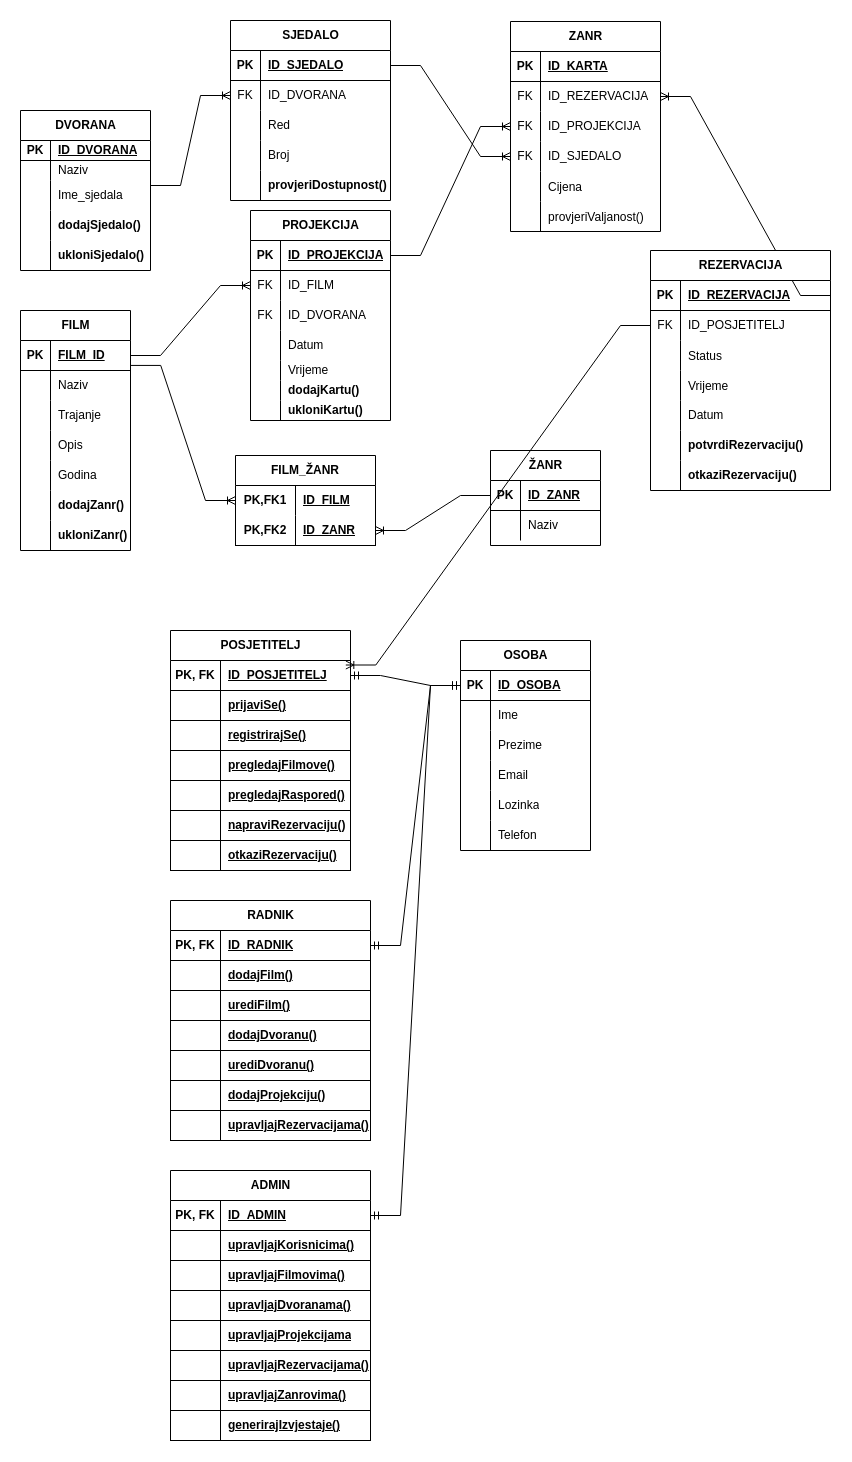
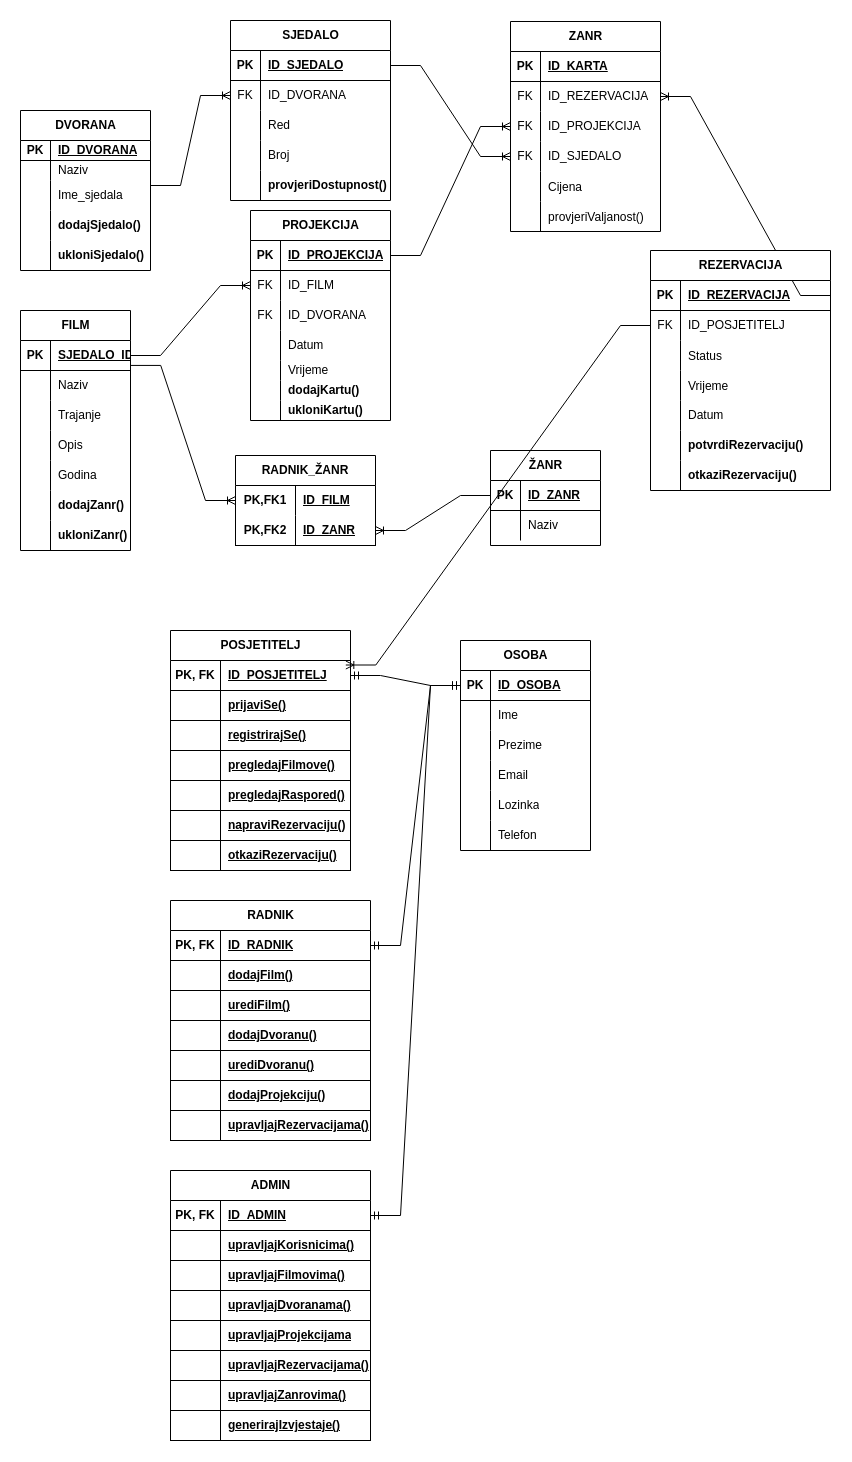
node "FILM_ID": label "FILM_ID" -> "SJEDALO_ID"
node "FILM_ŽANR": label "FILM_ŽANR" -> "RADNIK_ŽANR"
